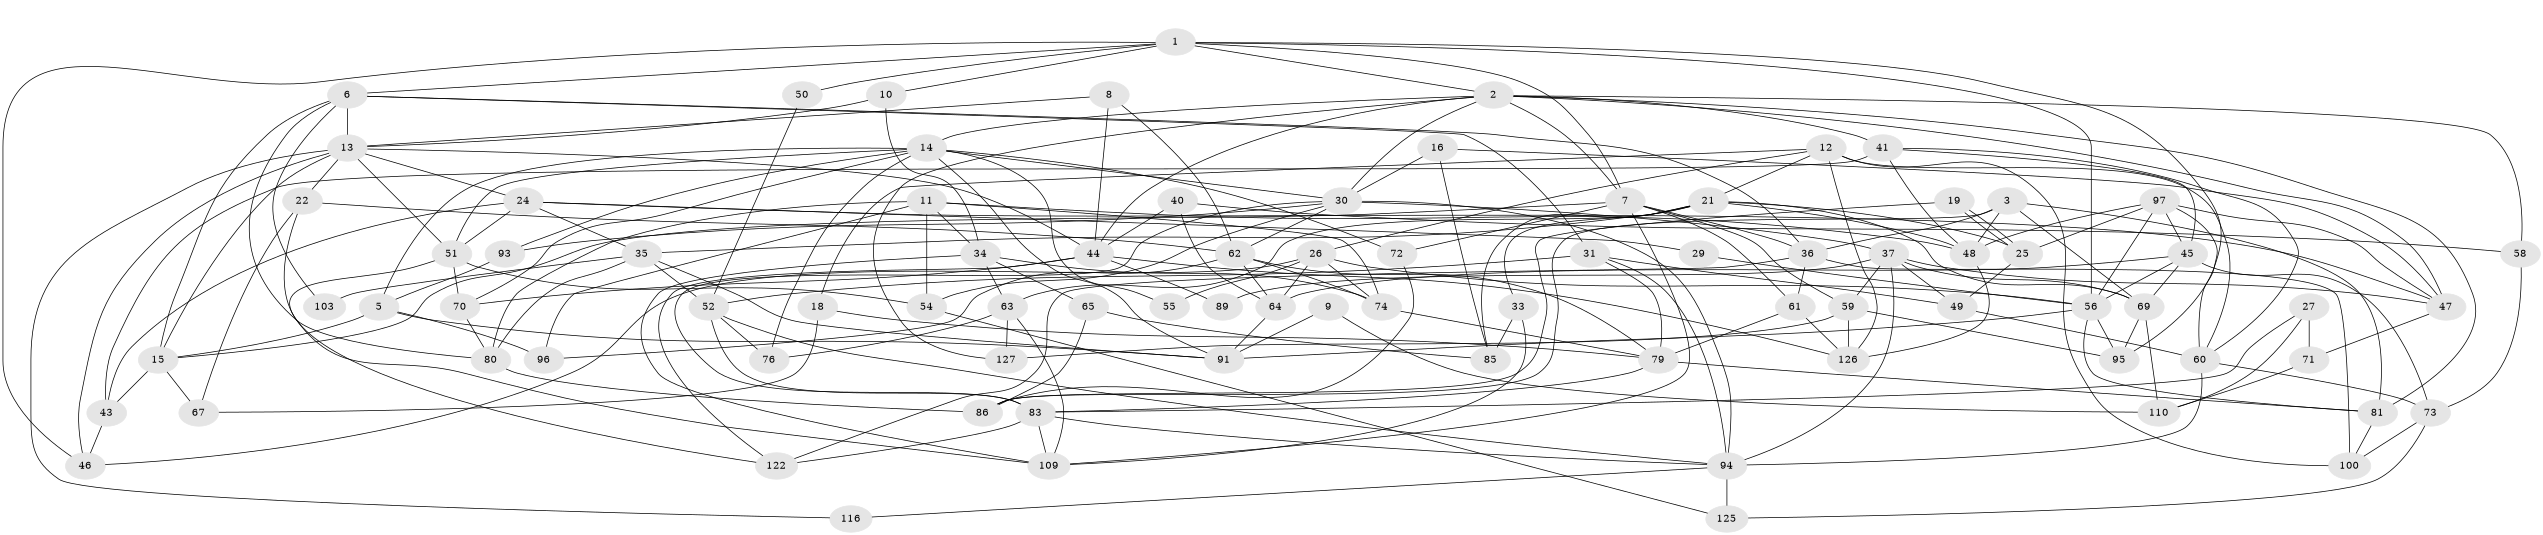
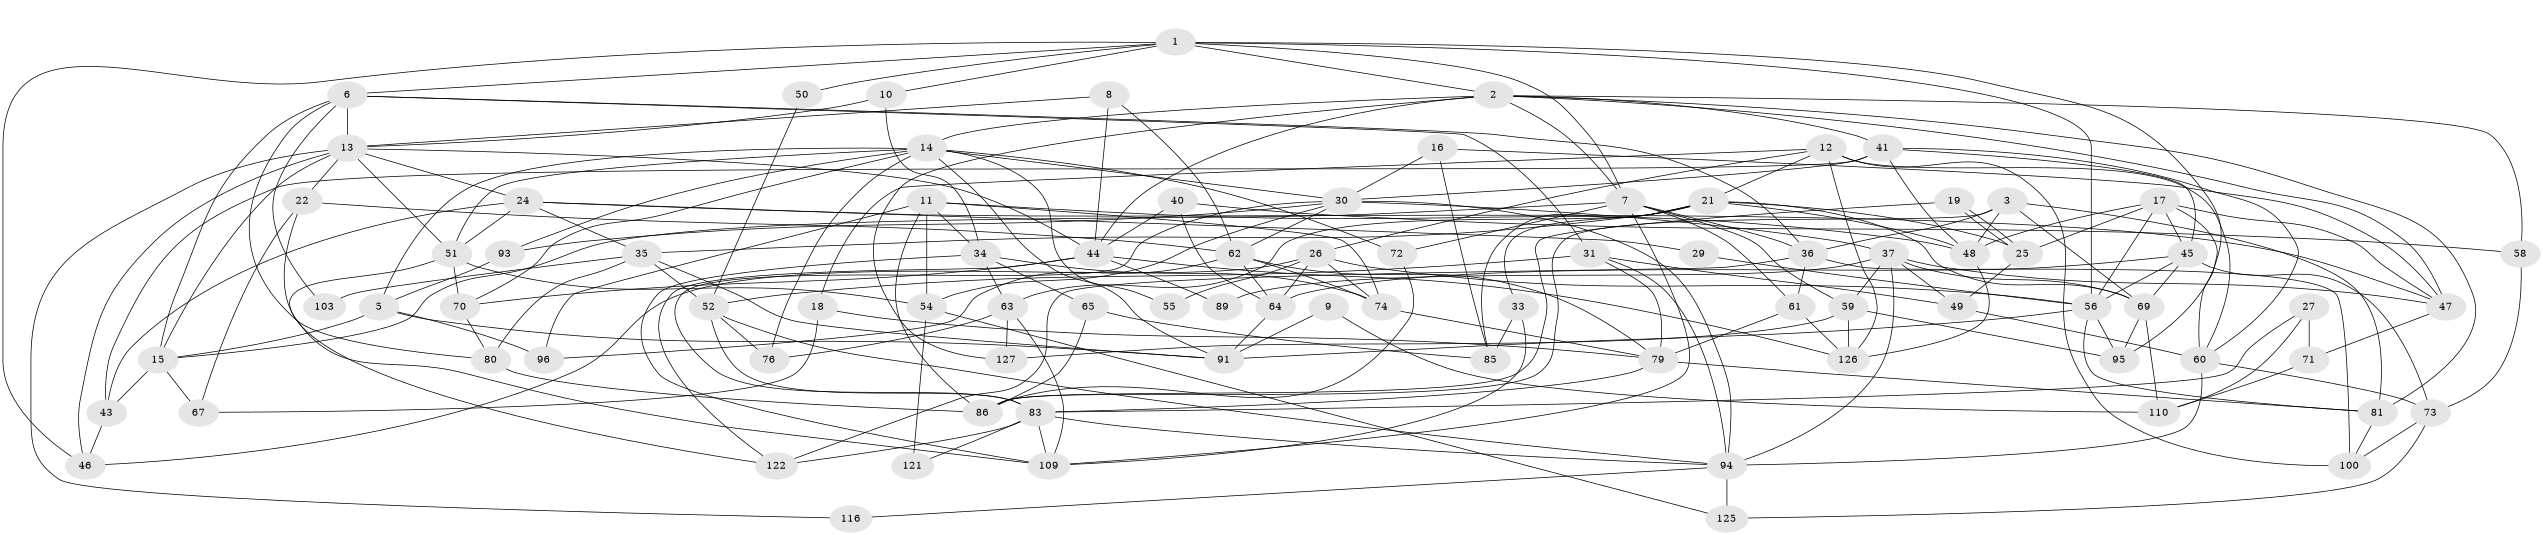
edge "2" -- "30": now "41" -- "30"
node "97": label "97" -> "17"
edge "11" -- "80": now "11" -- "86"
node "121": added
